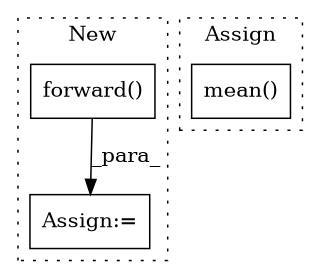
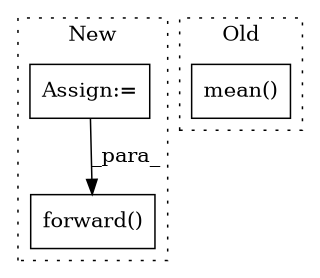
cluster "Assign": label "Assign" -> "Old"
edge "forward()" -> "Assign:=": reversed
